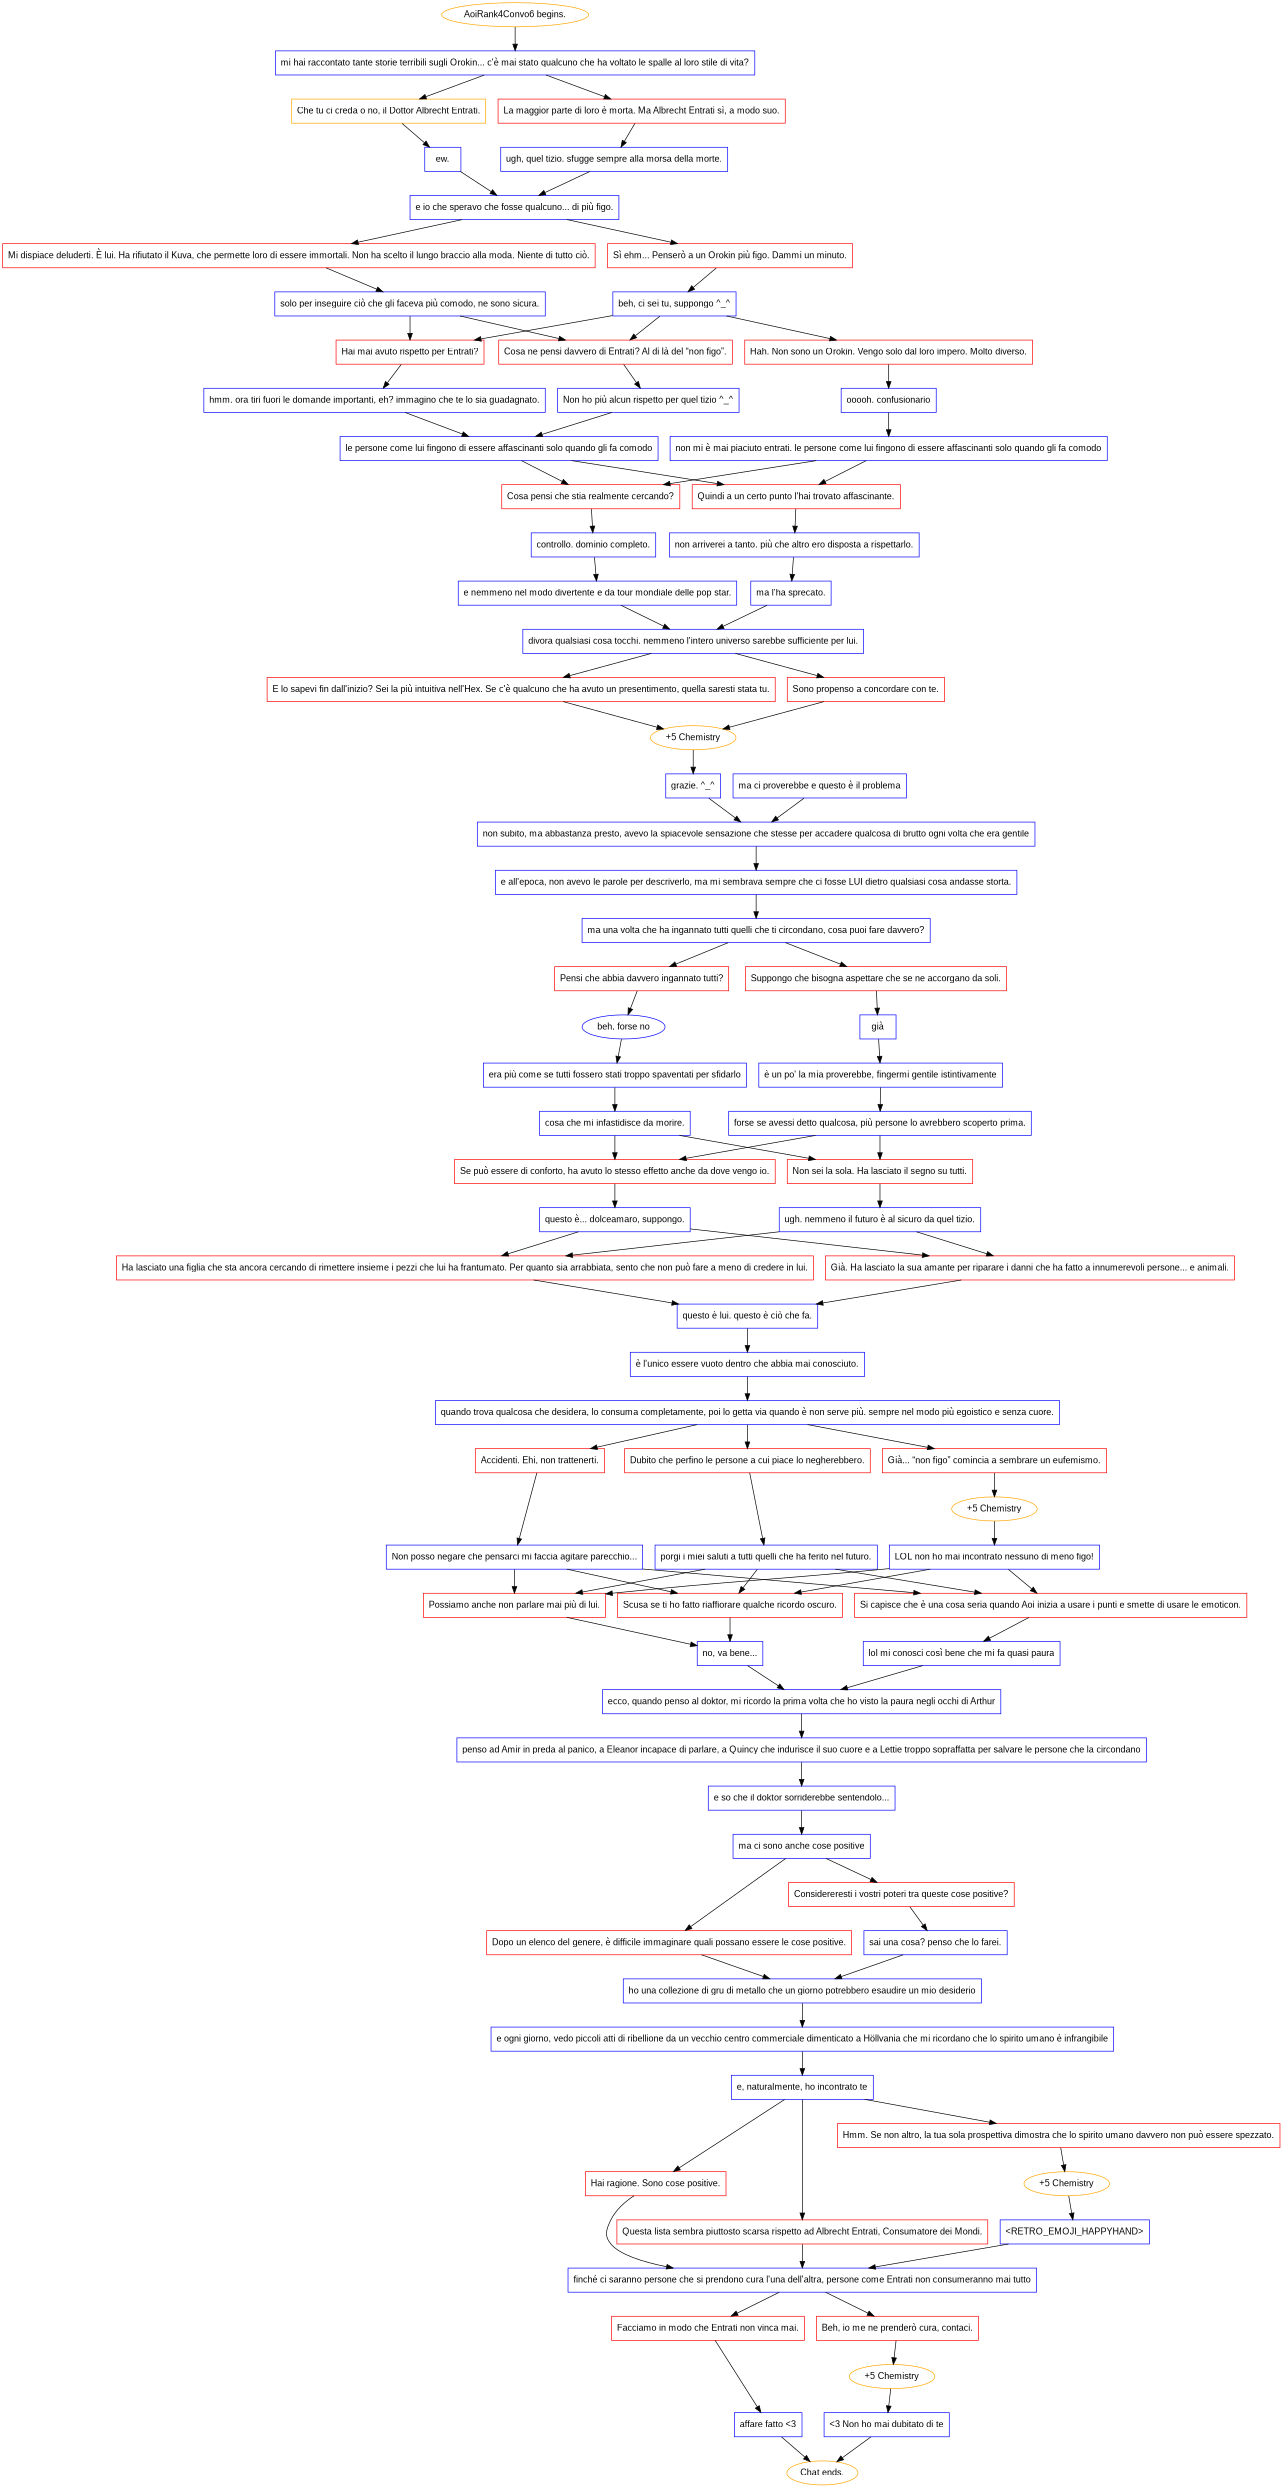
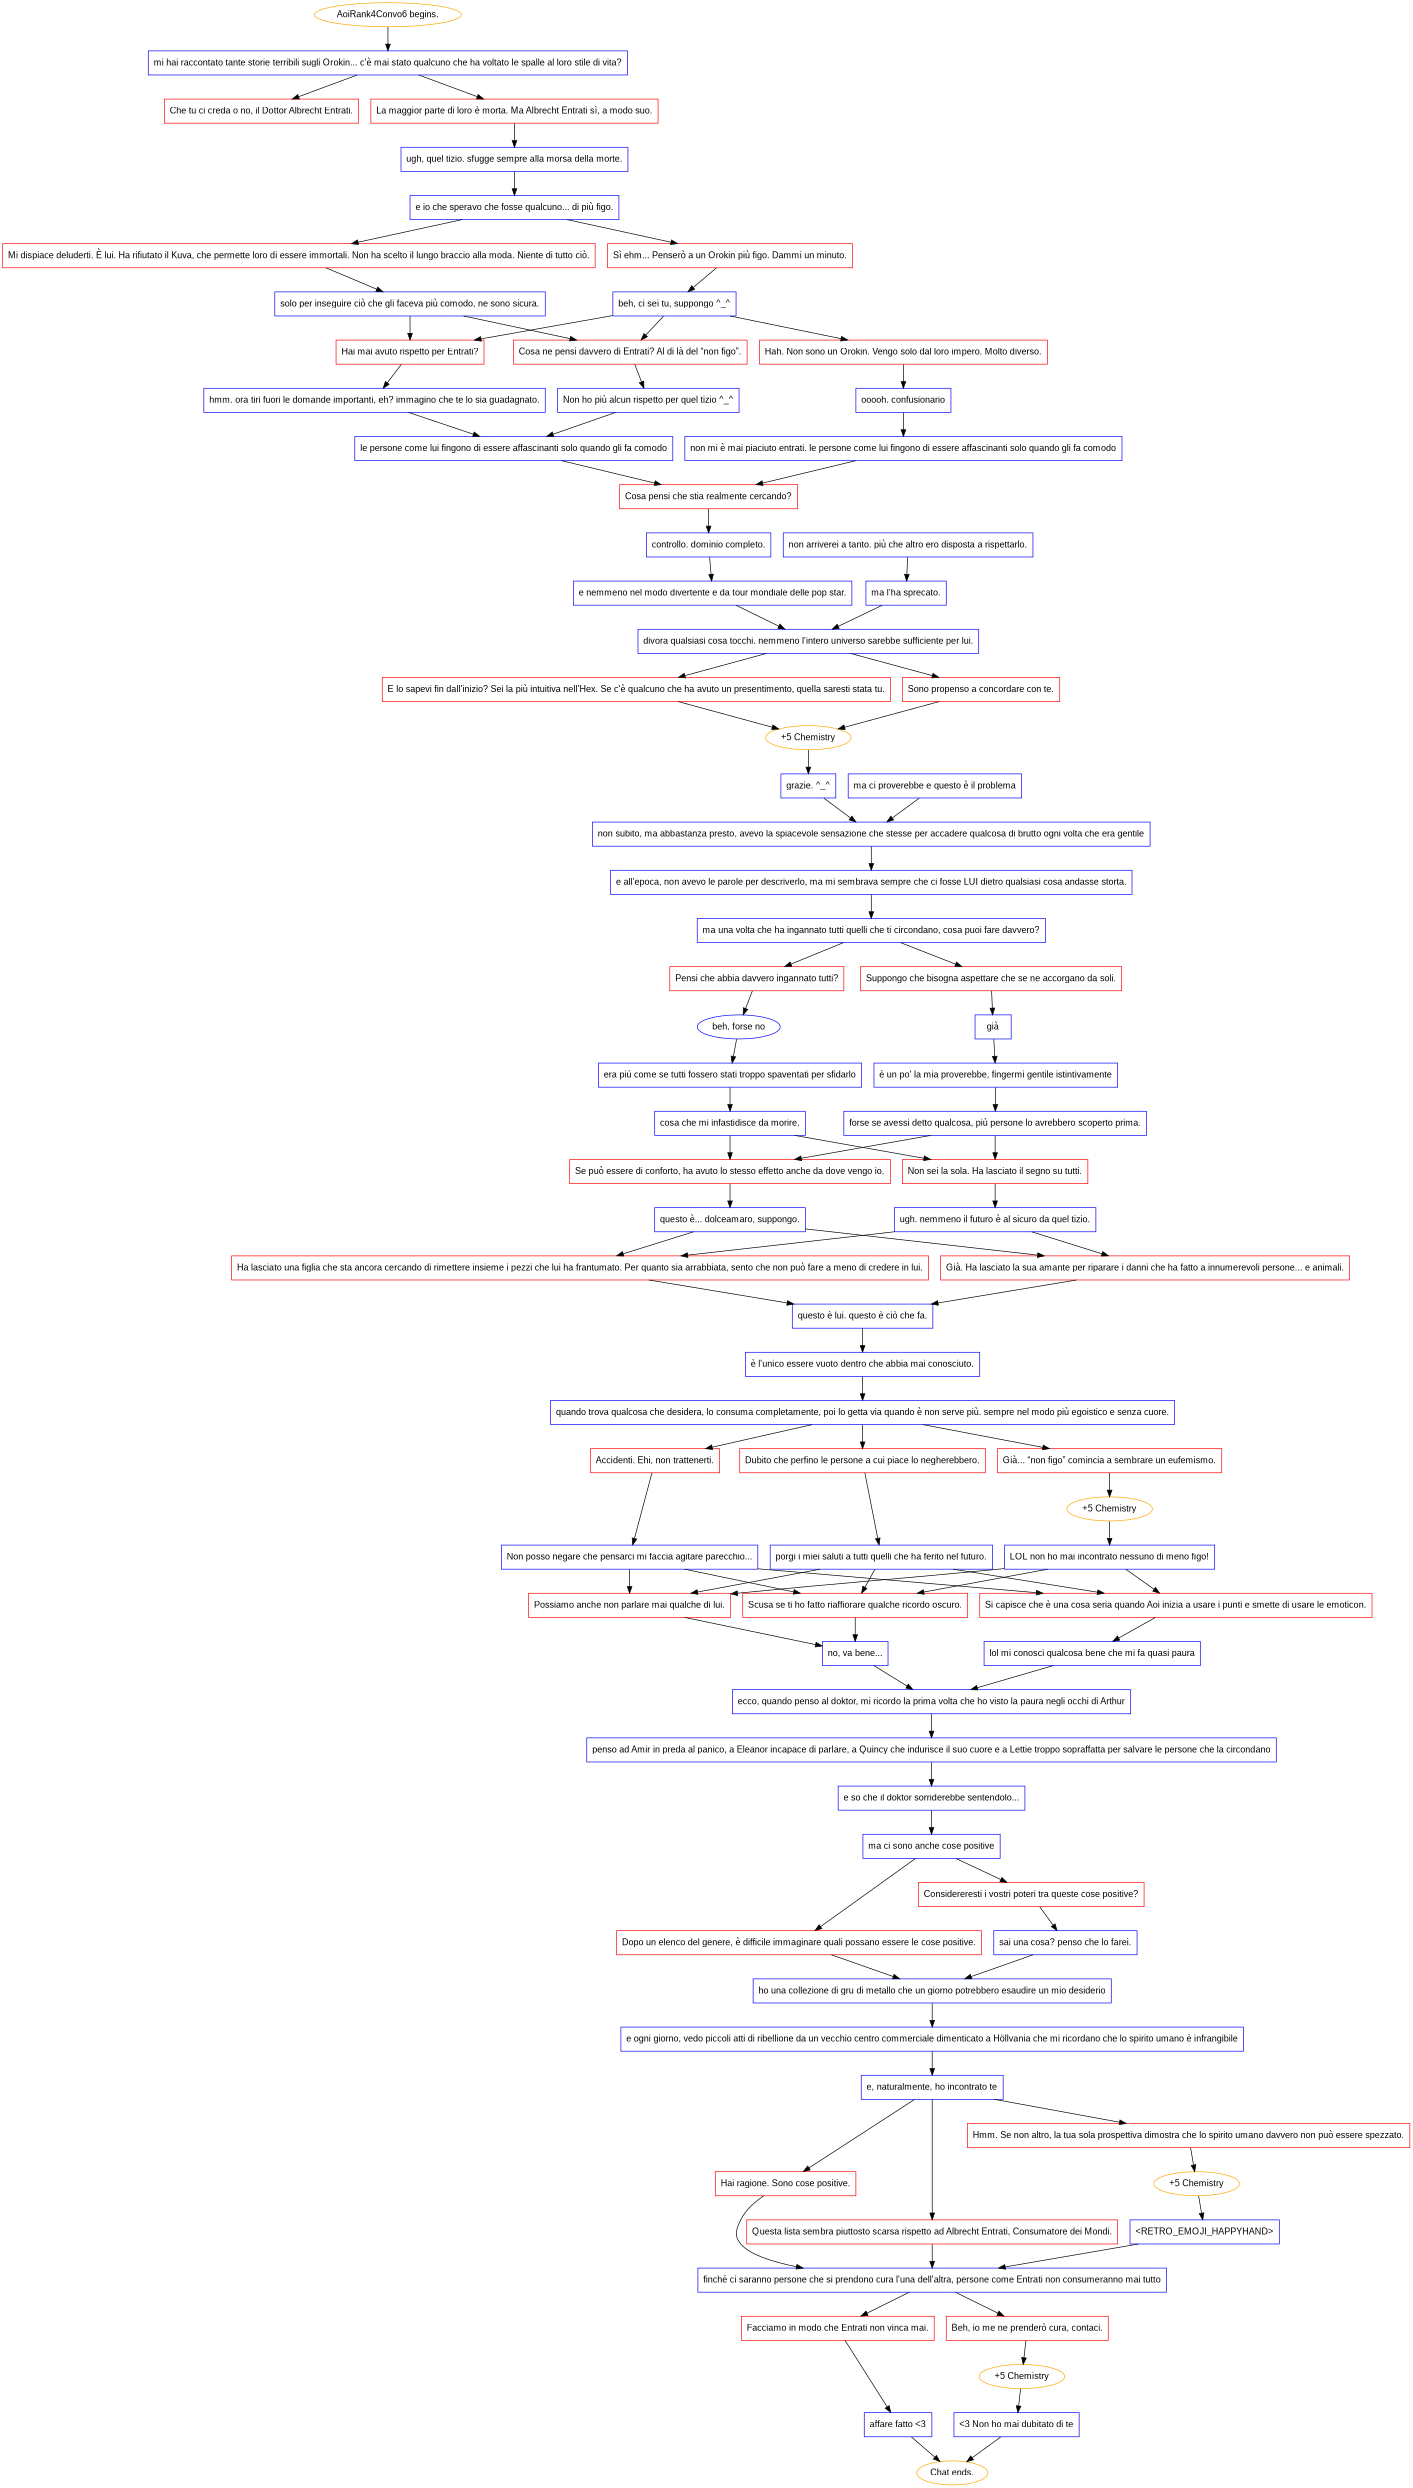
node "Che tu ci creda o no, il Dottor Albrecht Entrati.": color orange -> red
node "ew.": removed
node "Quindi a un certo punto l'hai trovato affascinante.": removed
node "Possiamo anche non parlare mai più di lui.": label "Possiamo anche non parlare mai più di lui." -> "Possiamo anche non parlare mai qualche di lui."
node "lol mi conosci così bene che mi fa quasi paura": label "lol mi conosci così bene che mi fa quasi paura" -> "lol mi conosci qualcosa bene che mi fa quasi paura"
